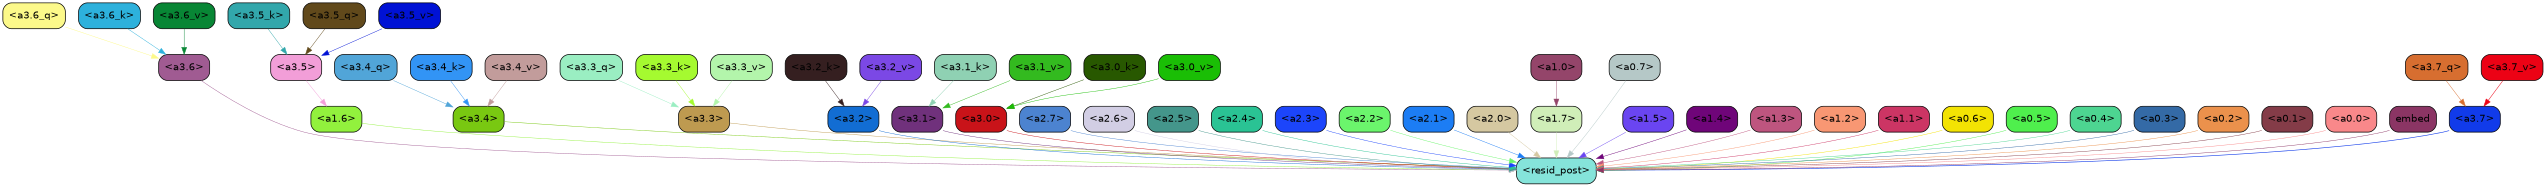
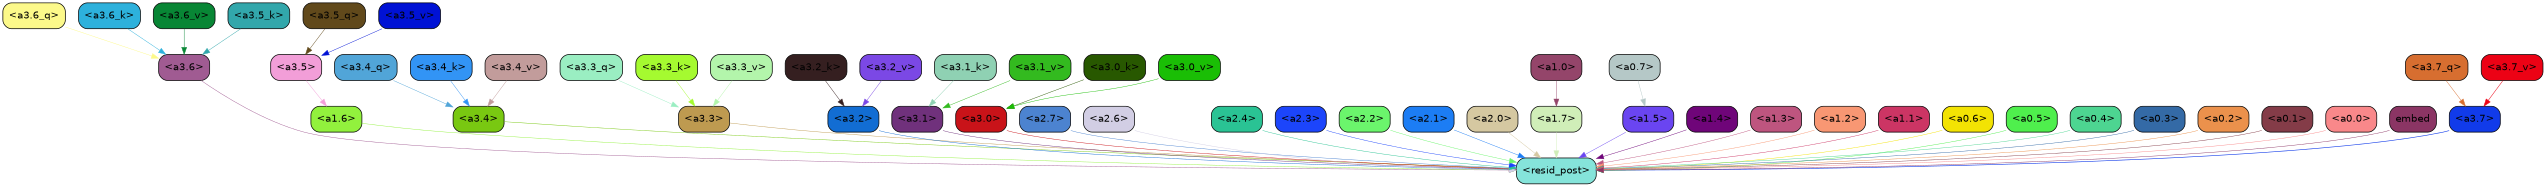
edge "<a3.5_k>" -> "<a3.5>": now "<a3.5_k>" -> "<a3.6>"
edge "<a0.7>" -> "<resid_post>": now "<a0.7>" -> "<a1.5>"
node "<a2.5>": removed
